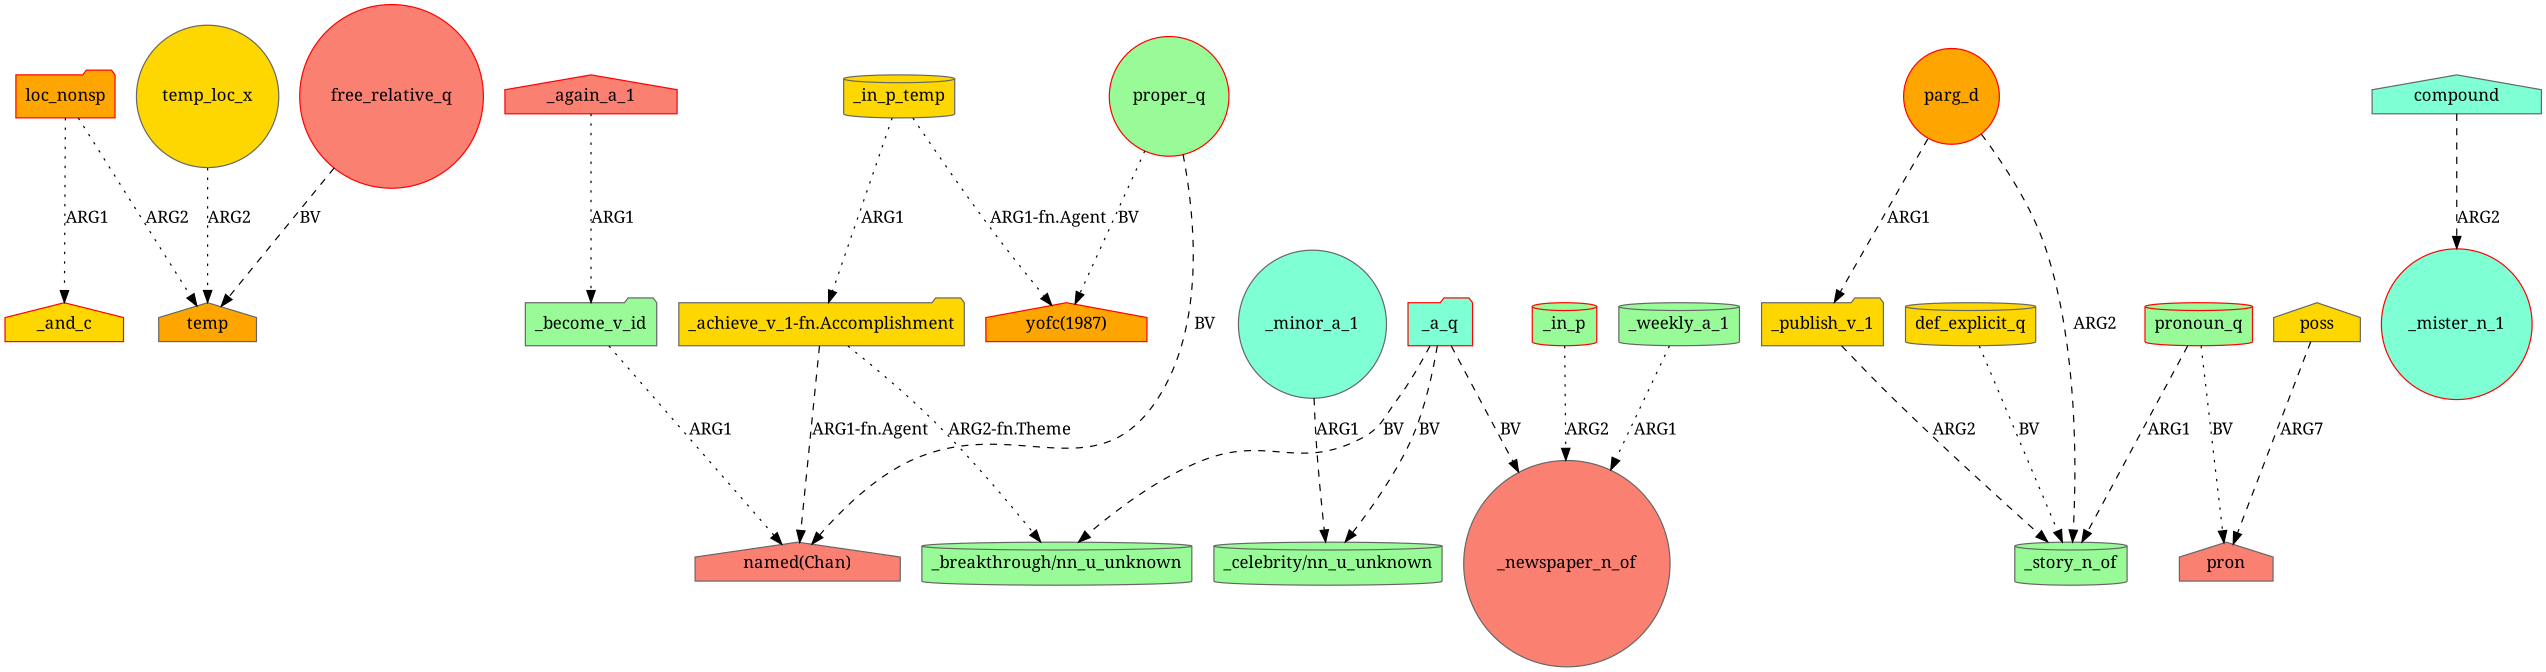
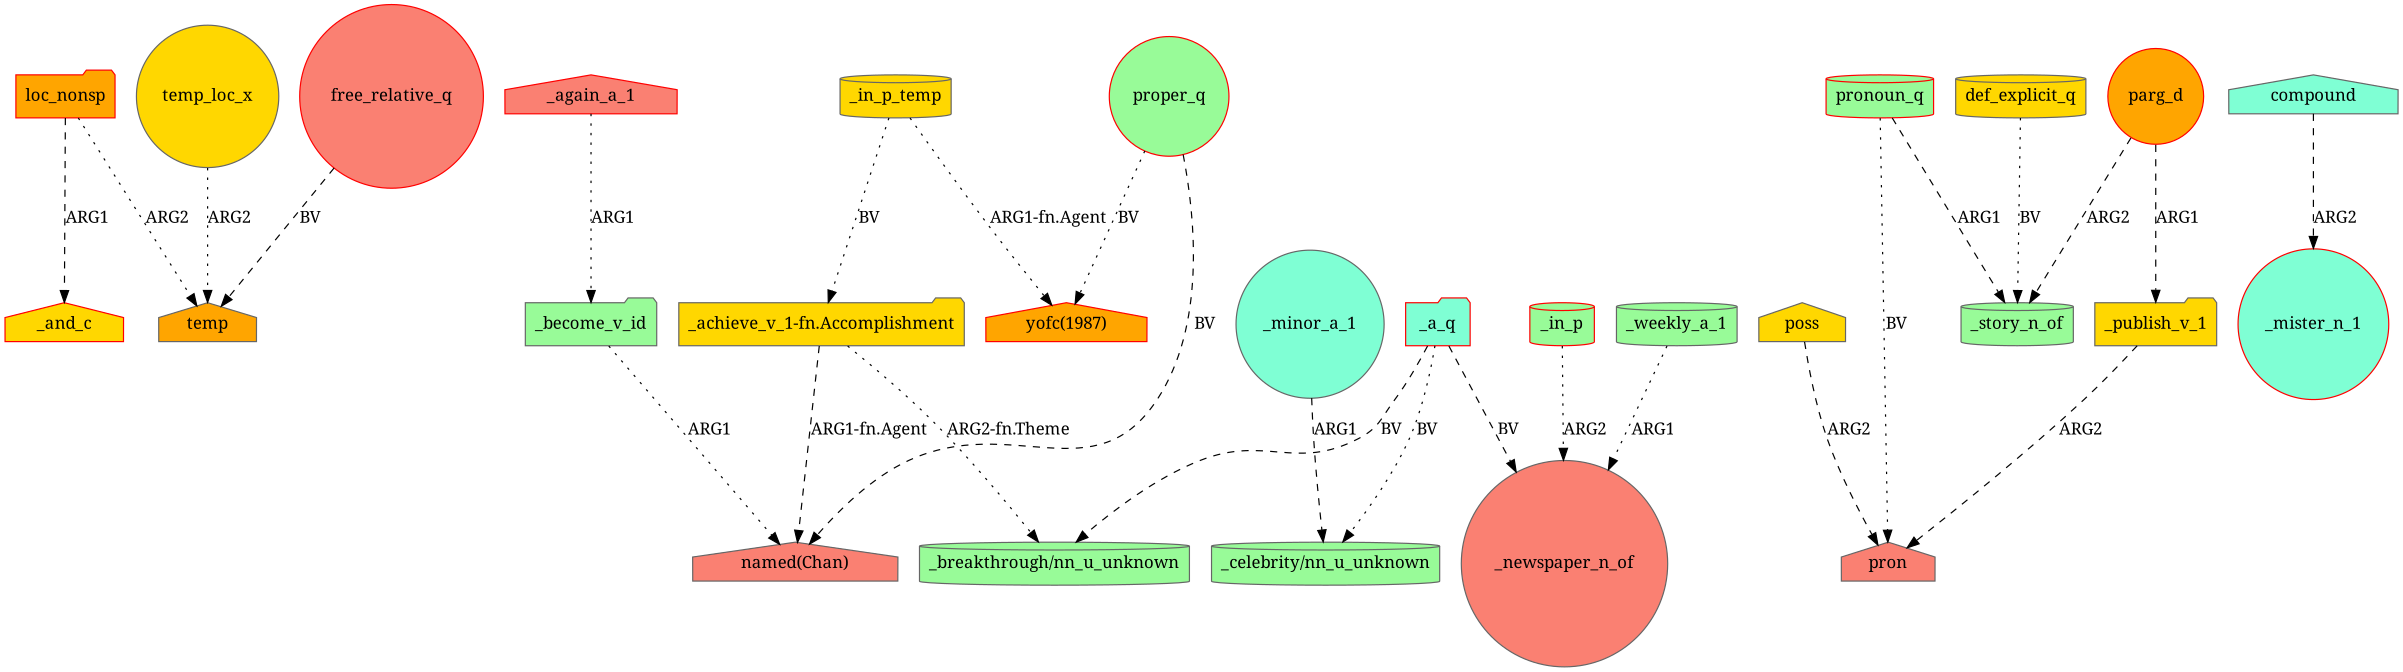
edge "loc_nonsp" -> "_and_c": style dotted -> dashed
edge "_in_p_temp" -> "_achieve_v_1-fn.Accomplishment": label "ARG1" -> "BV"
edge "poss" -> "pron": label "ARG7" -> "ARG2"
edge "_publish_v_1" -> "_story_n_of": now "_publish_v_1" -> "pron"
edge "_a_q" -> "_celebrity/nn_u_unknown": style dashed -> dotted
